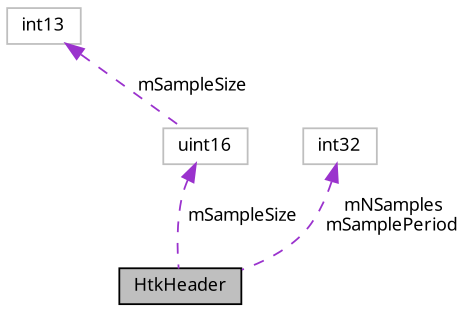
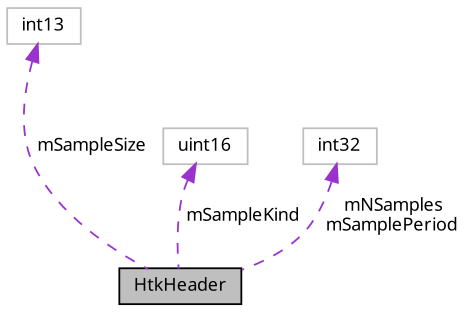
edge "uint16" -> "int13": now "HtkHeader" -> "int13"
edge "HtkHeader" -> "uint16": label " mSampleSize" -> " mSampleKind"
